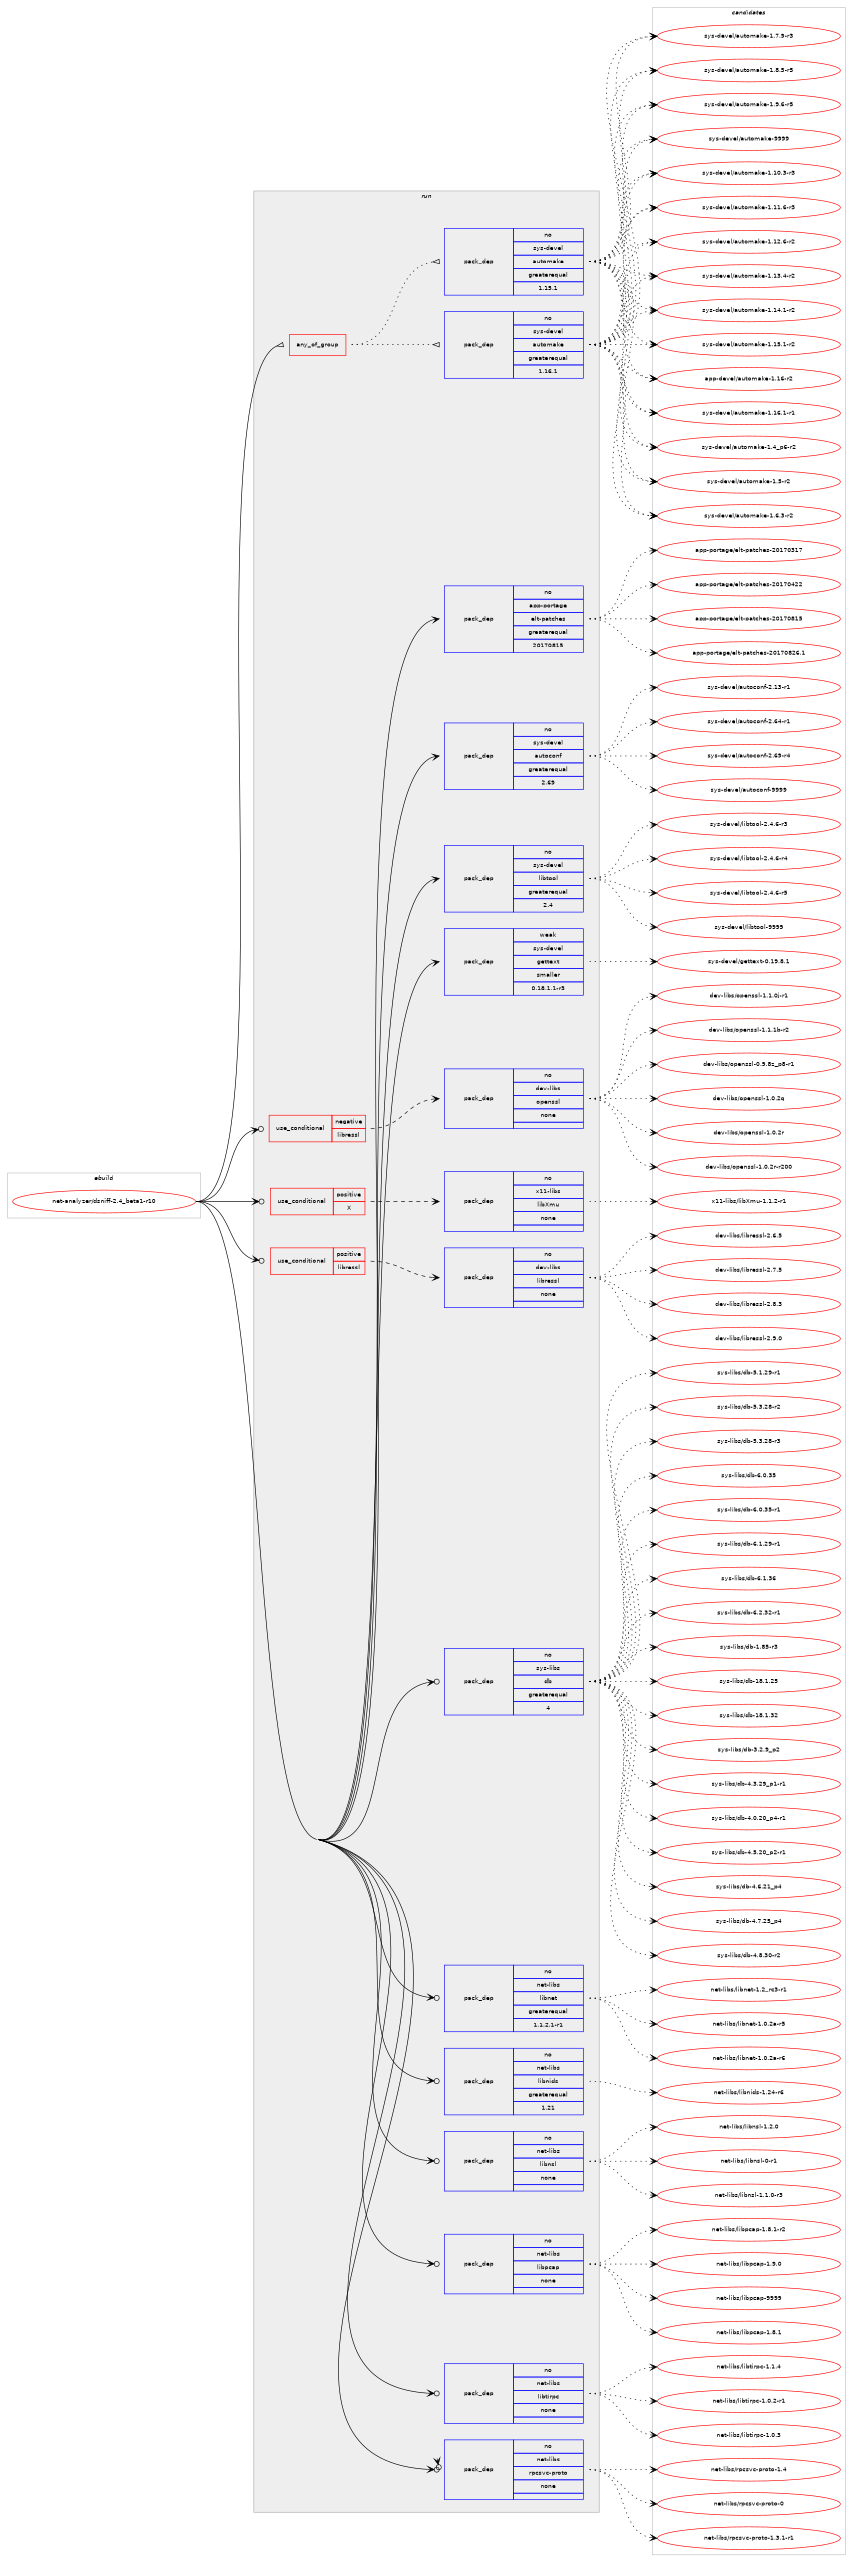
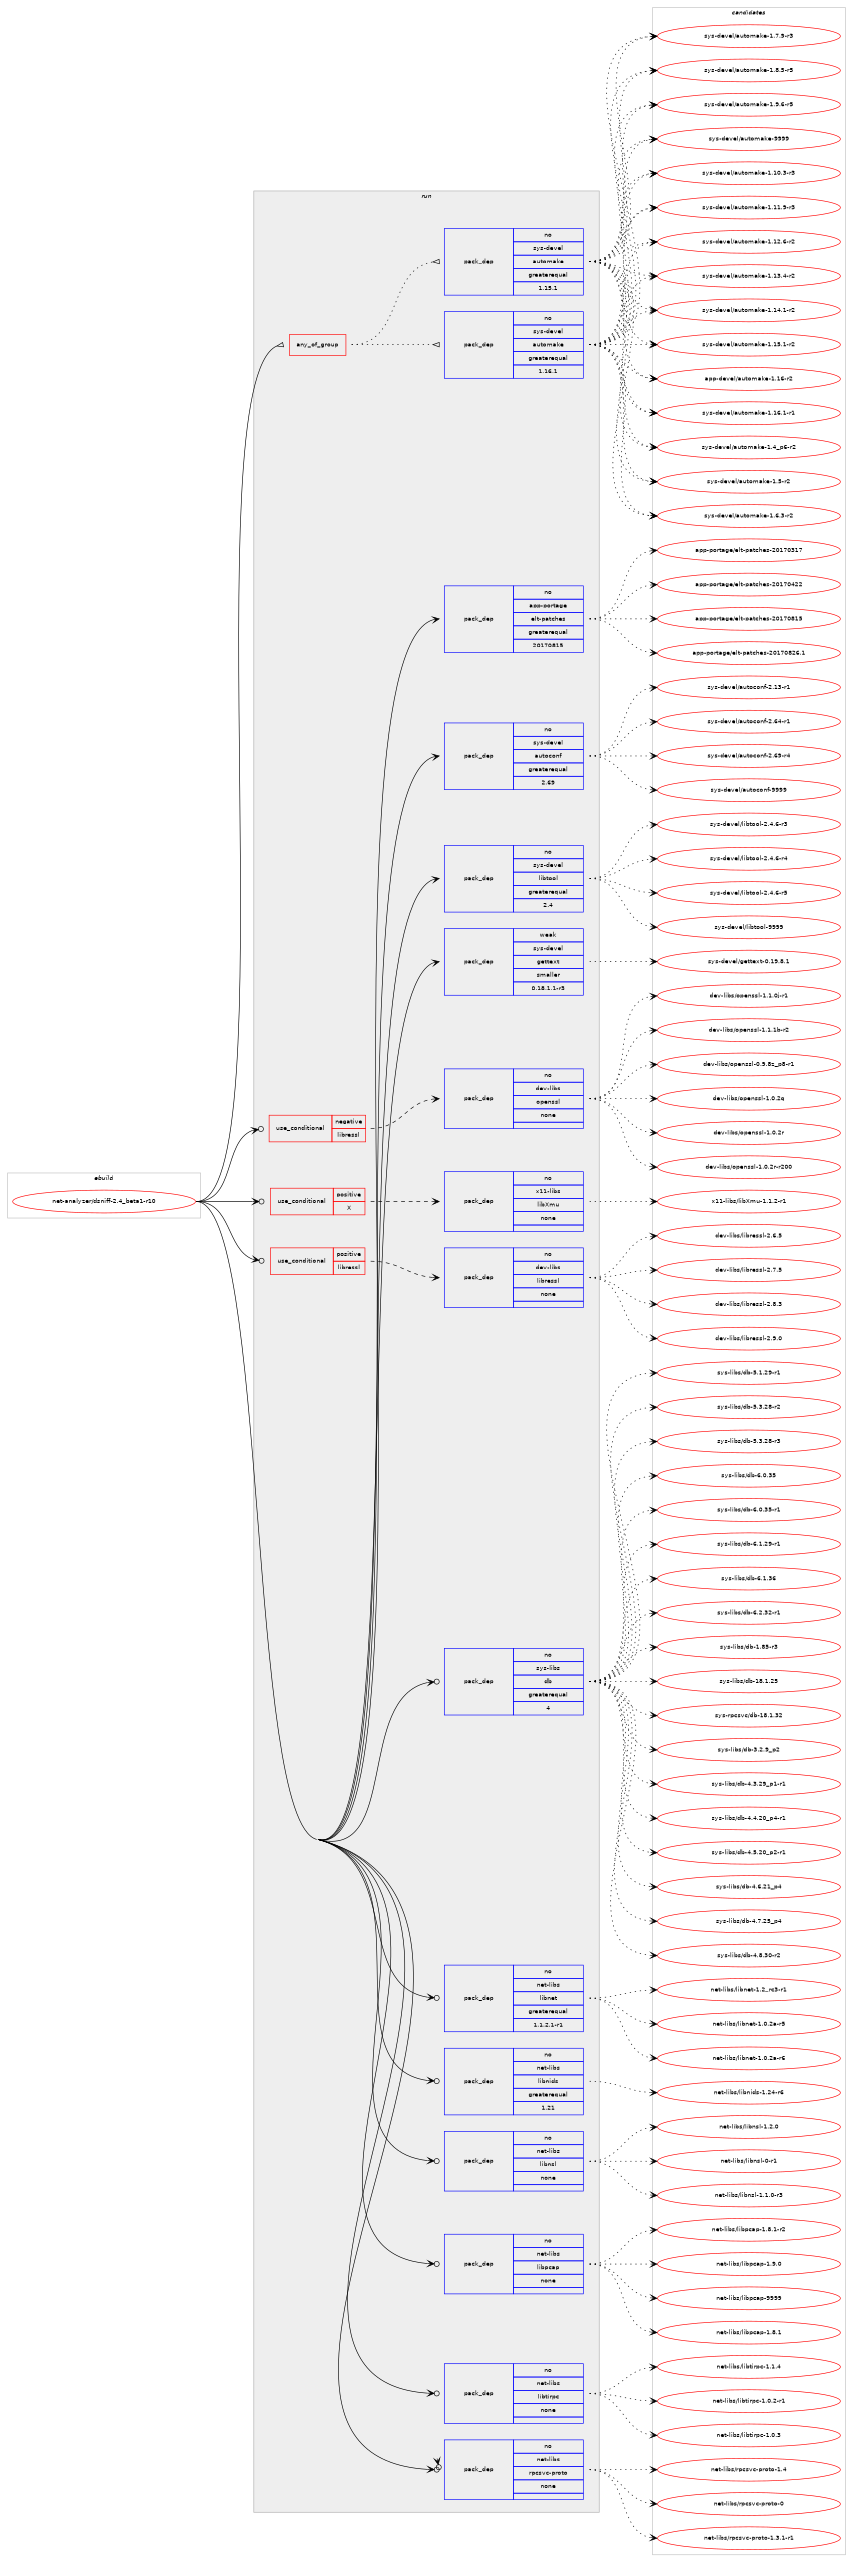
node "sys-devel/automake-1.11.6-r3": label "sys-devel/automake-1.11.6-r3" -> "sys-devel/automake-1.11.9-r3"
node "sys-libs/db-18.1.32": label "sys-libs/db-18.1.32" -> "sys-rpcsvc/db-18.1.32"
node "sys-libs/db-4.0.20_p4-r1": label "sys-libs/db-4.0.20_p4-r1" -> "sys-libs/db-4.4.20_p4-r1"
